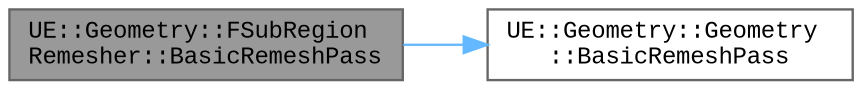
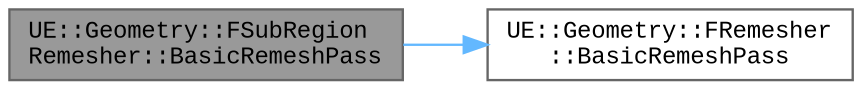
node "UE::Geometry::Geometry ::BasicRemeshPass": label "UE::Geometry::Geometry ::BasicRemeshPass" -> "UE::Geometry::FRemesher ::BasicRemeshPass"
